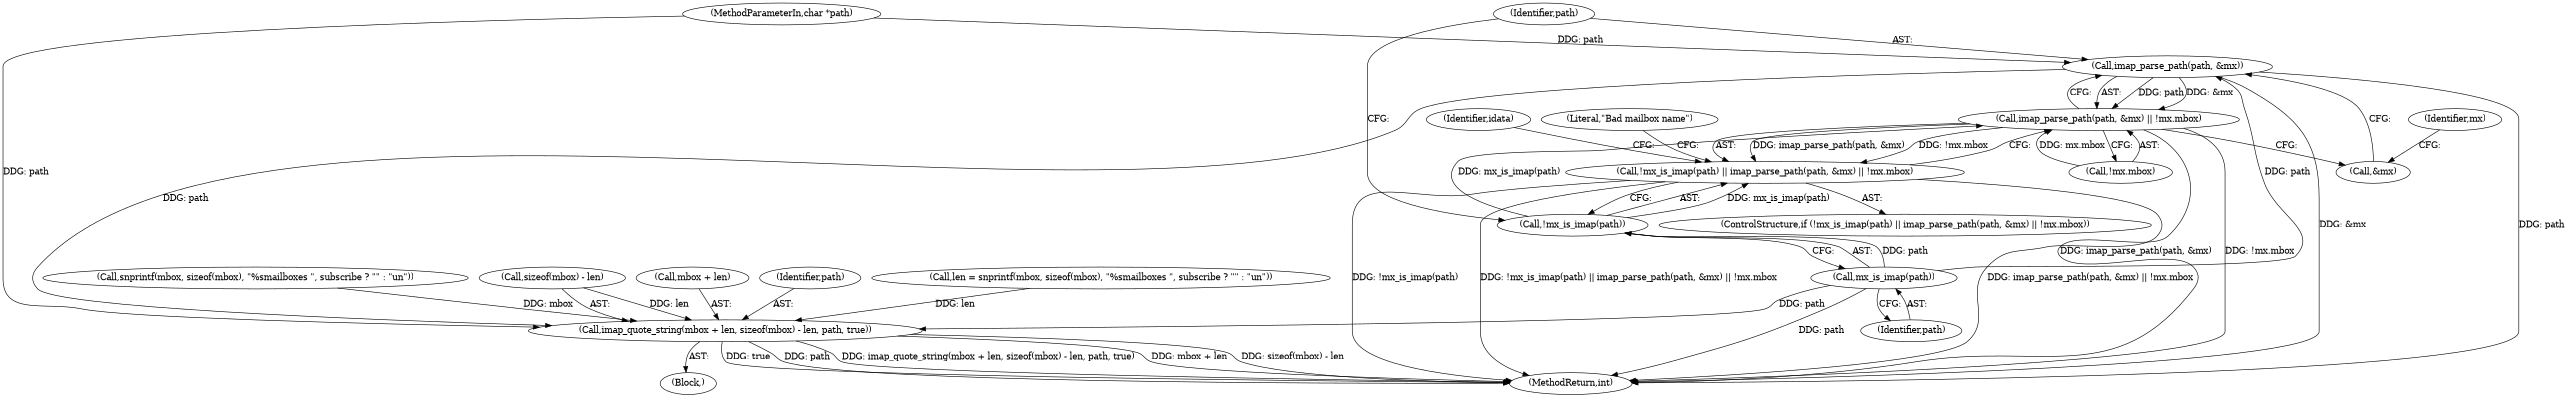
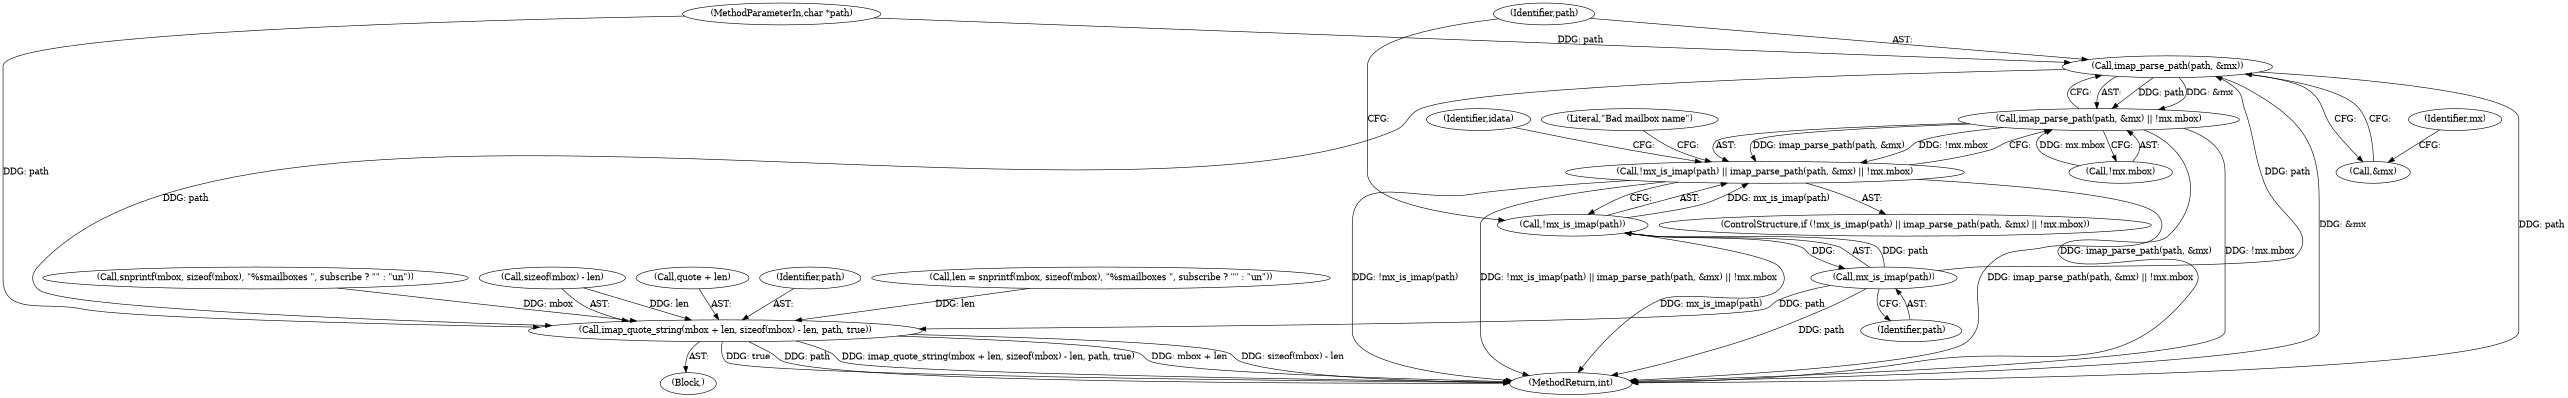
edge "(Call,imap_parse_path(path, &mx) || !mx.mbox)" -> "(Call,&mx)": now "(Call,imap_parse_path(path, &mx))" -> "(Call,&mx)"
edge "(Call,!mx_is_imap(path))" -> "(Call,imap_parse_path(path, &mx) || !mx.mbox)": now "(Call,!mx_is_imap(path))" -> "(MethodReturn,int)"
edge "(Call,!mx_is_imap(path))" -> "(Call,mx_is_imap(path))": label "CFG: " -> "DDG: "
node "(Call,mbox + len)": label "(Call,mbox + len)" -> "(Call,quote + len)"
